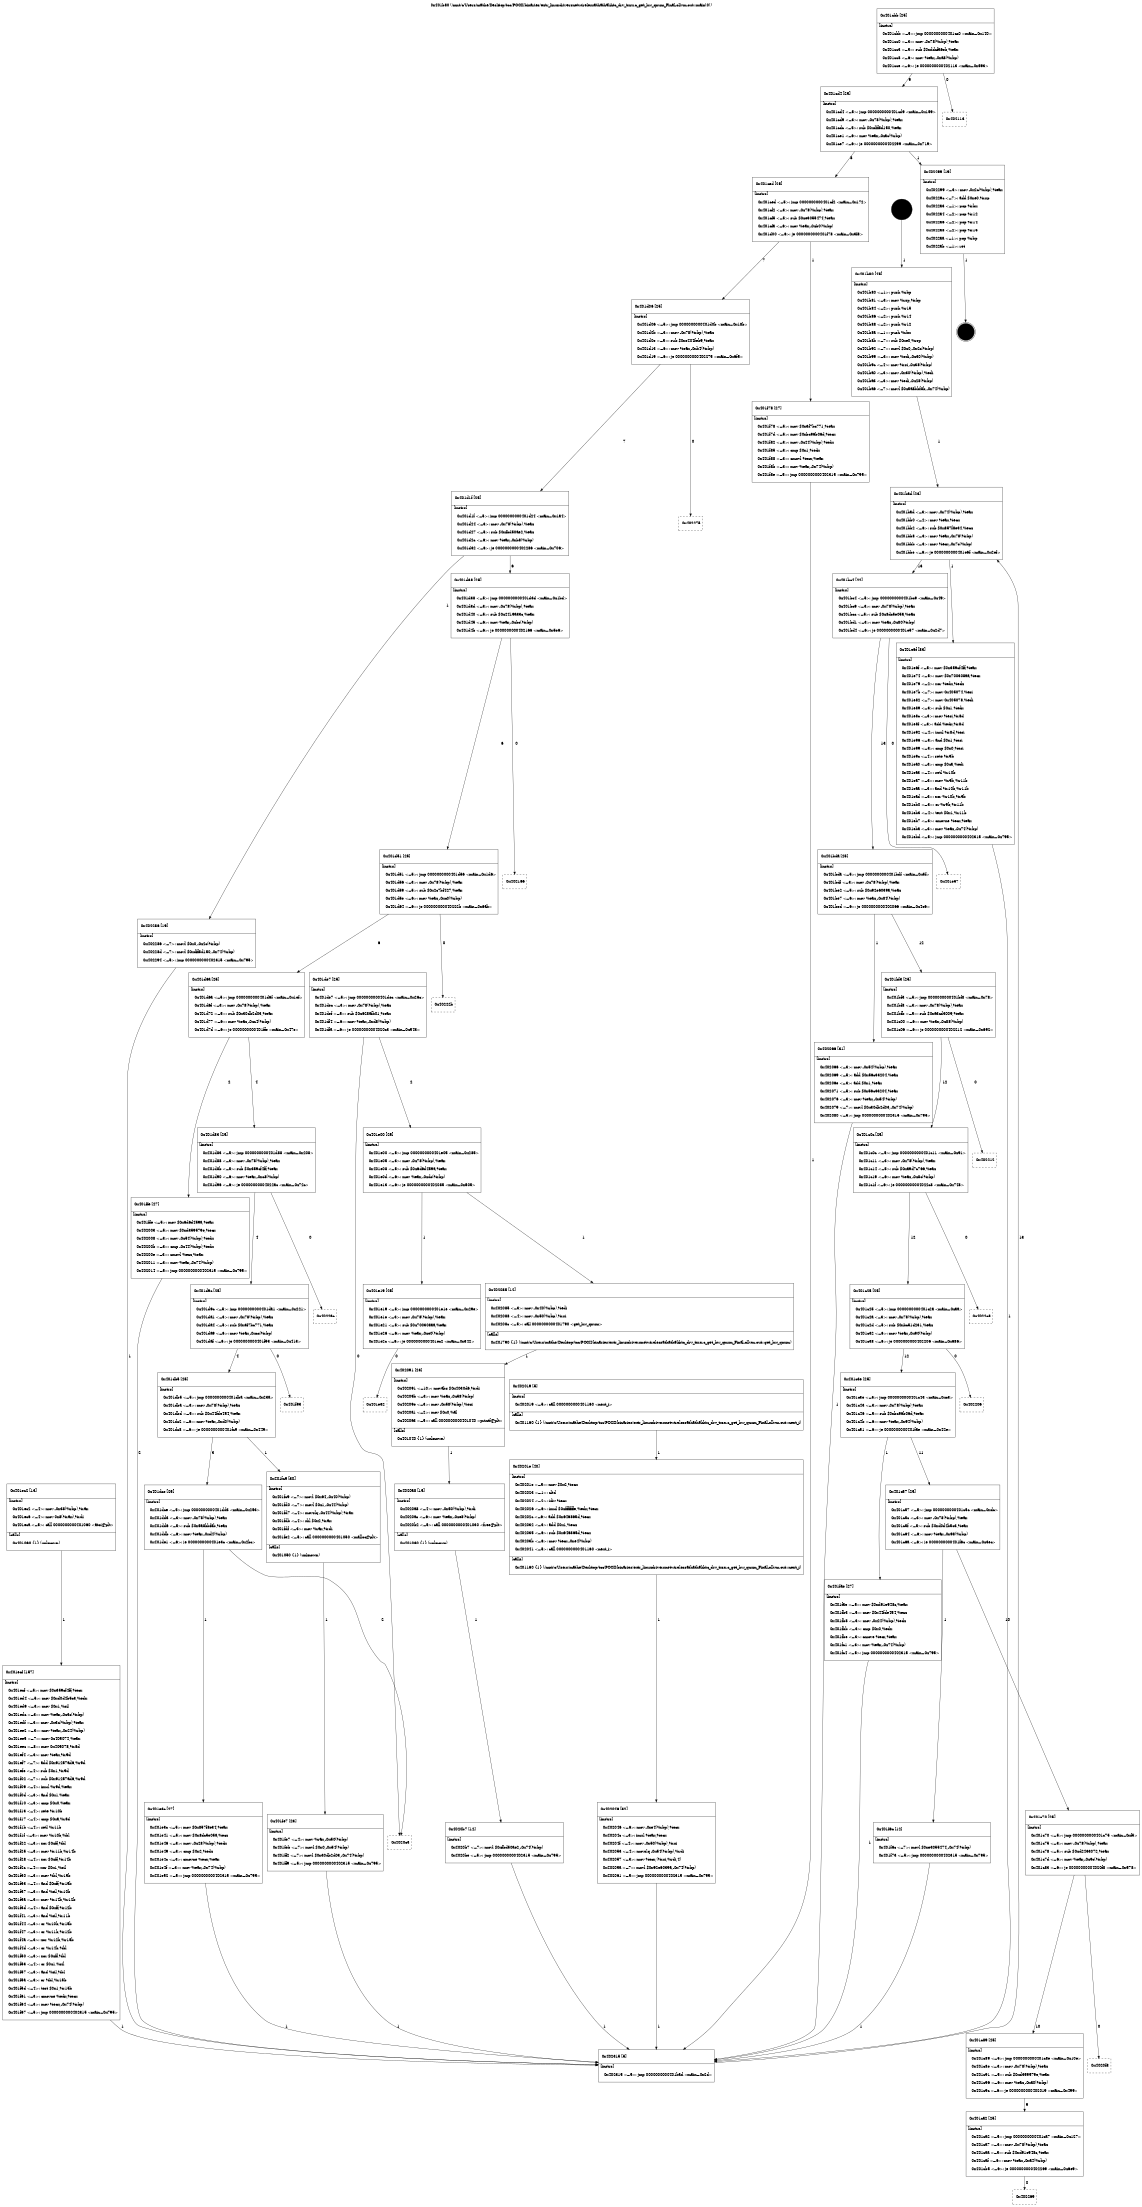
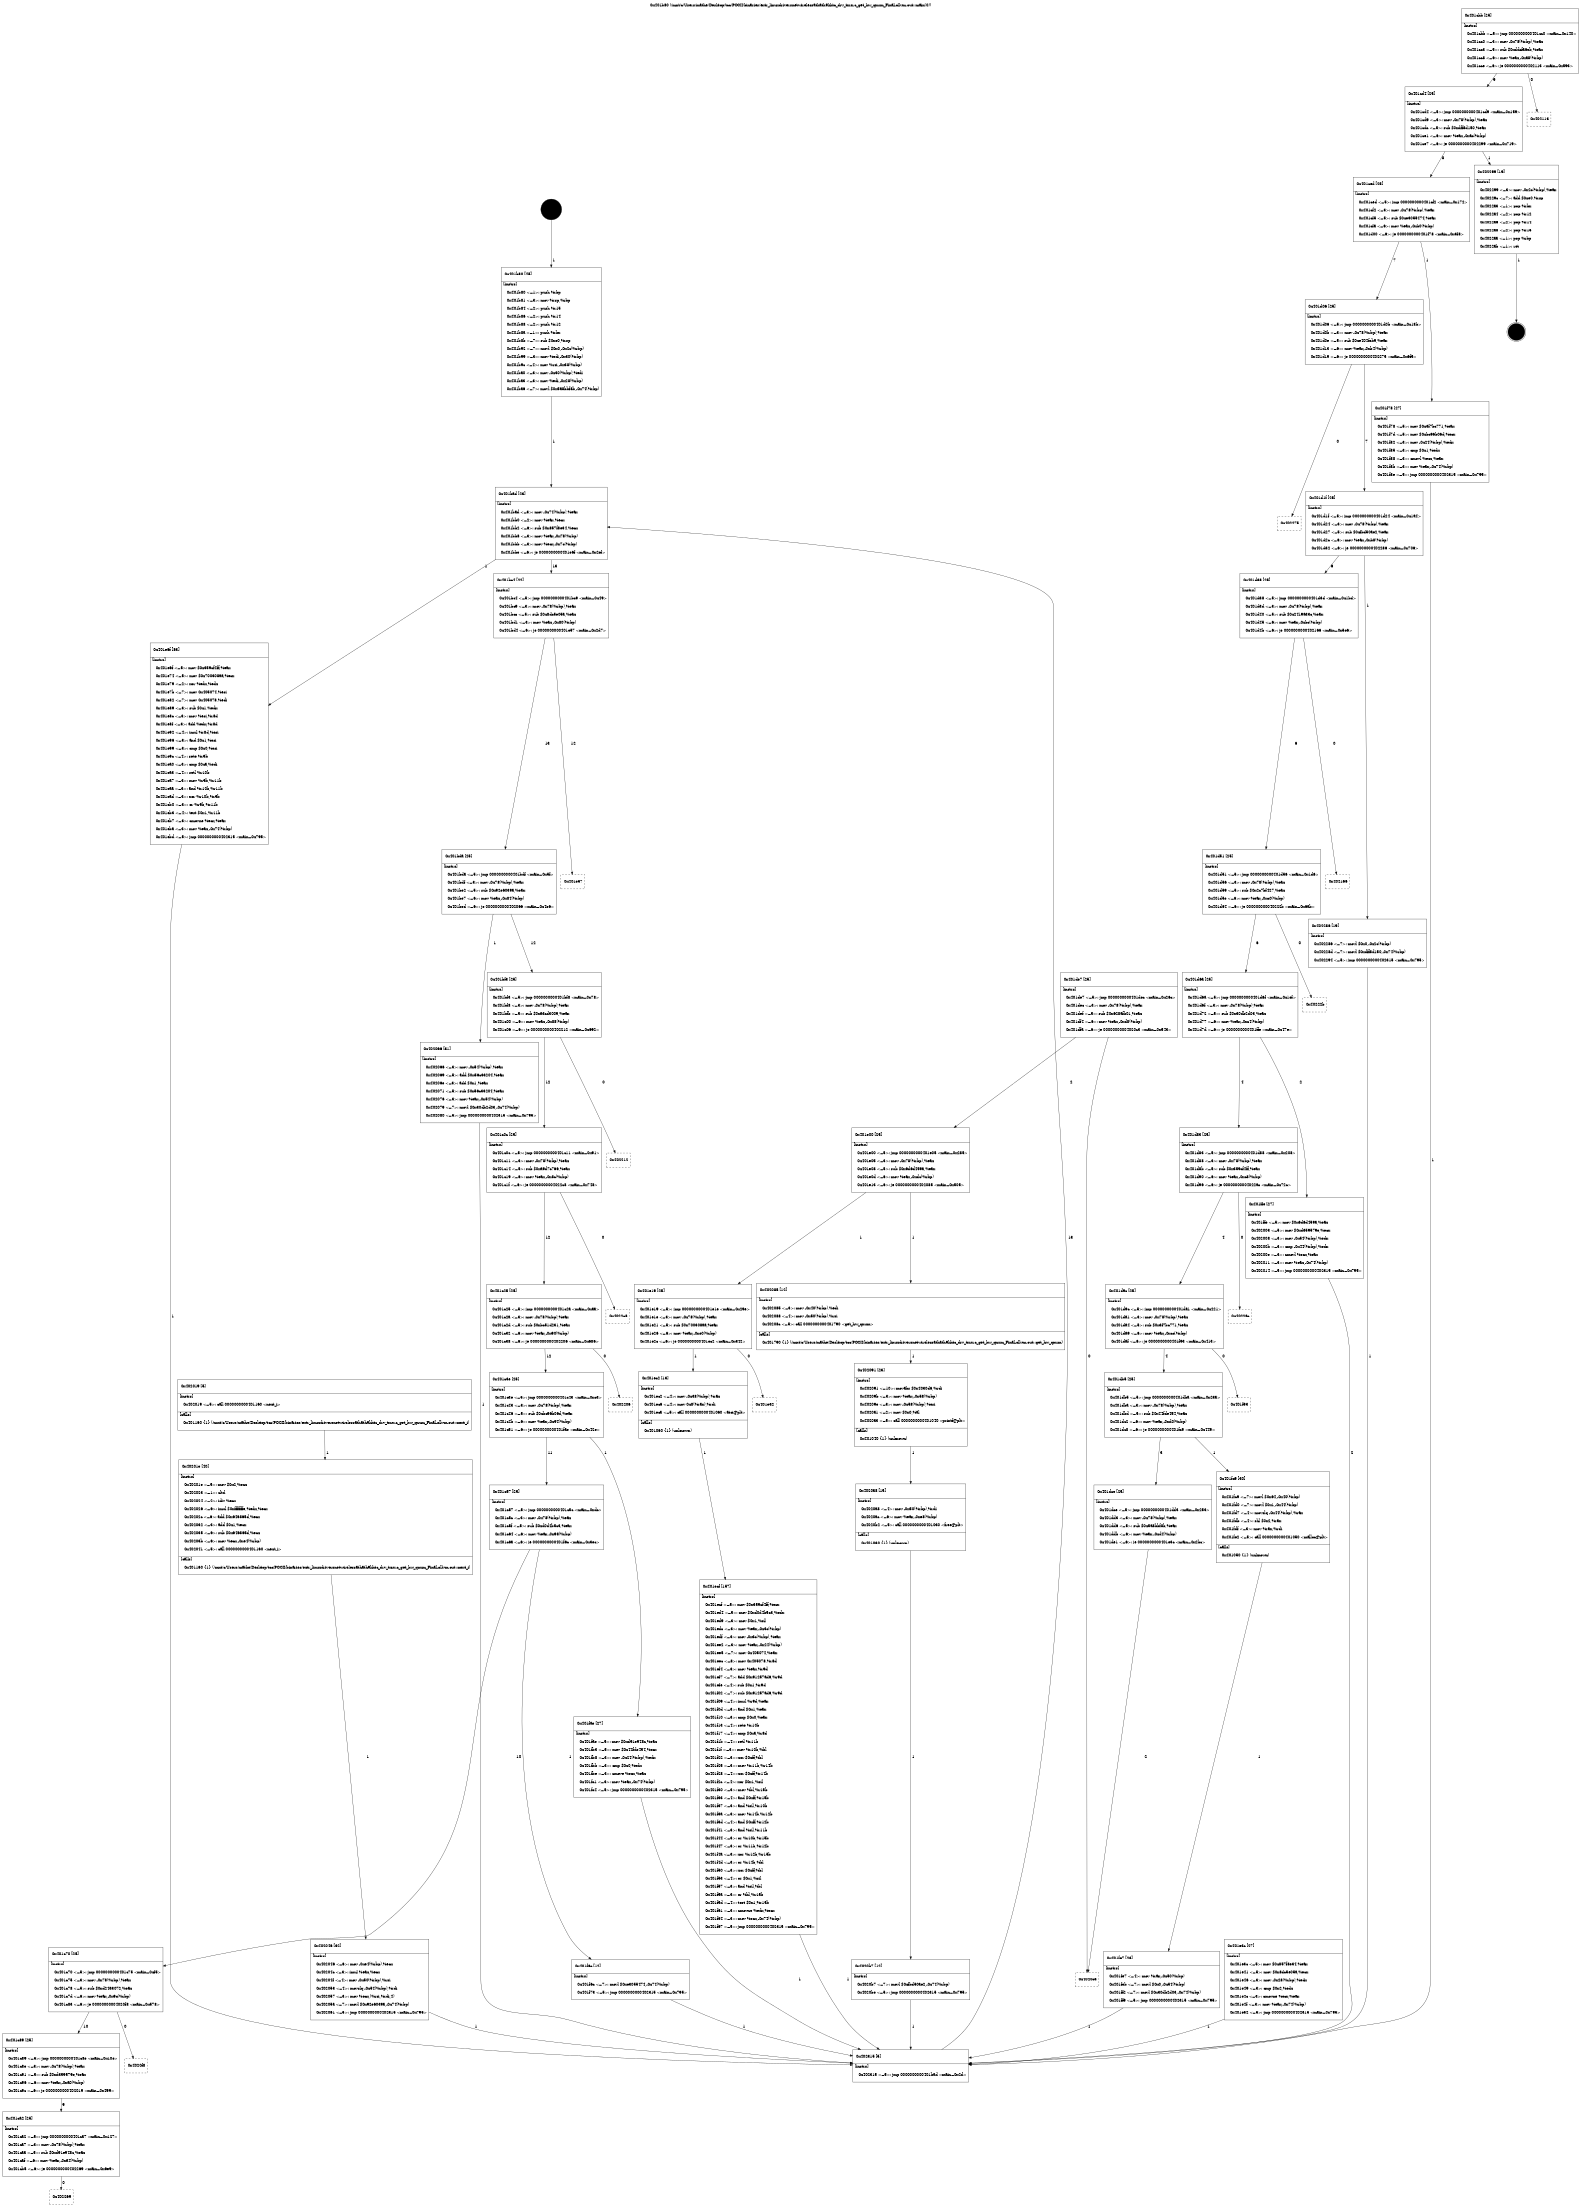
edge "0x401bc4 [22]" -> "0x401e57": label " 0" -> " 12"
edge "0x401e19 [25]" -> "0x401ec2 [13]": added, label "1"
edge "0x401dce [25]" -> "0x401e3c [27]": removed, label "1"
